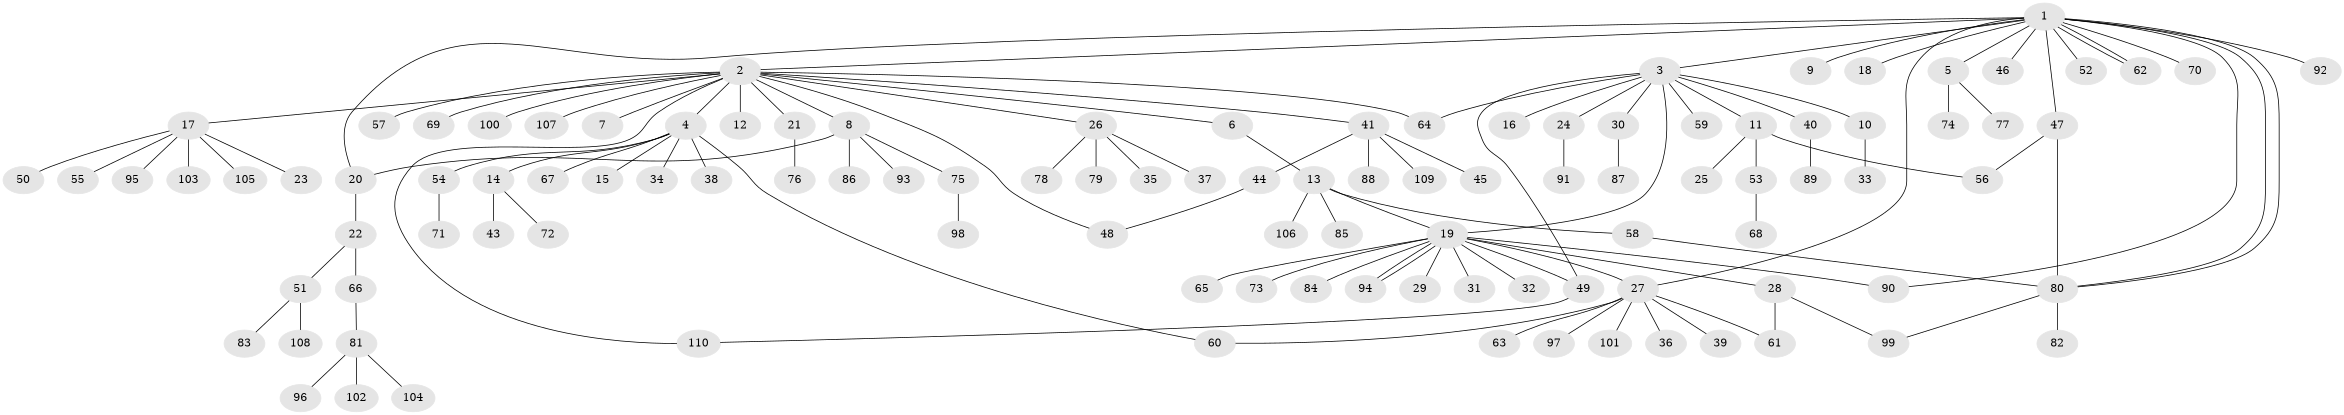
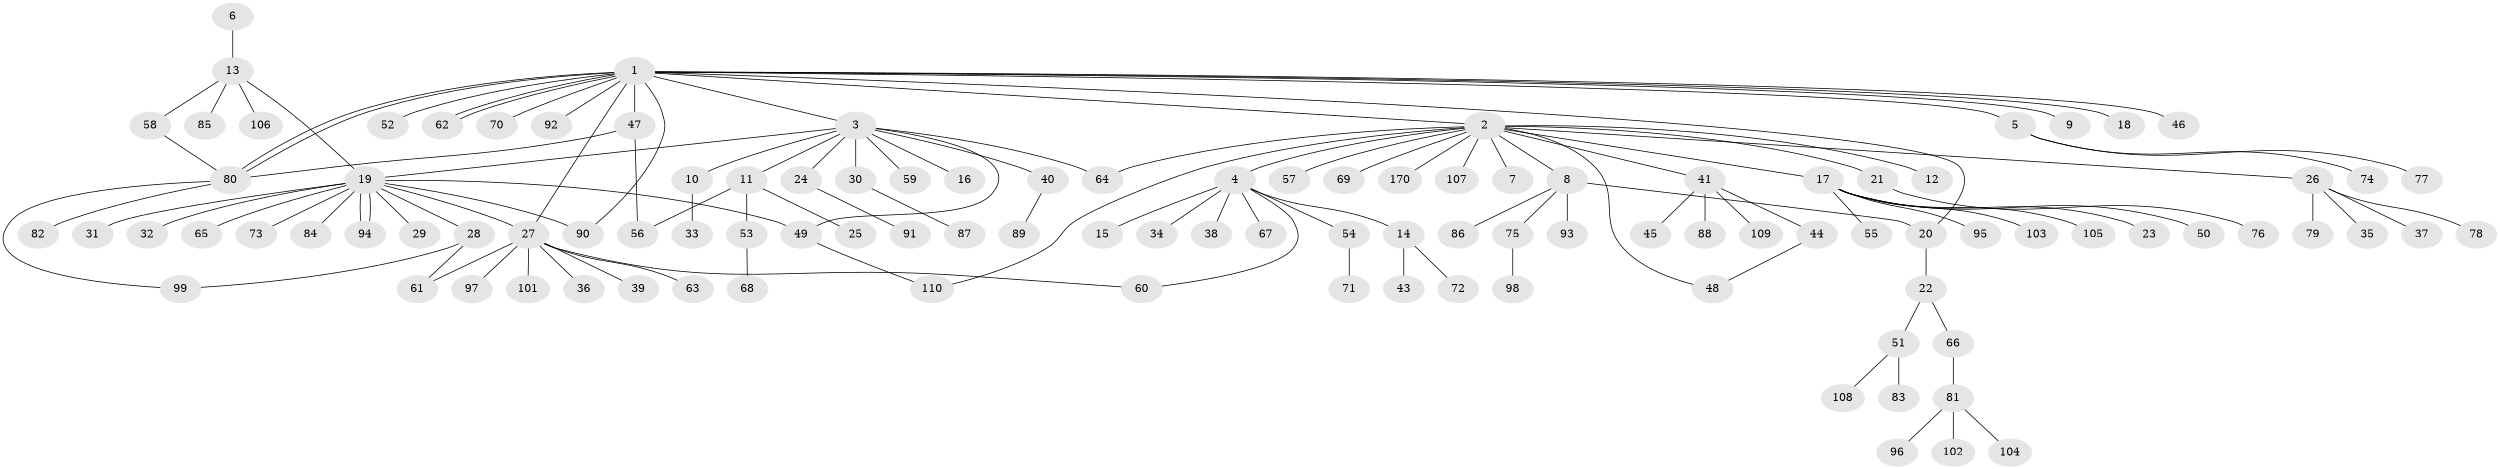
edge "2" -- "6": removed
node "100": label "100" -> "170"
